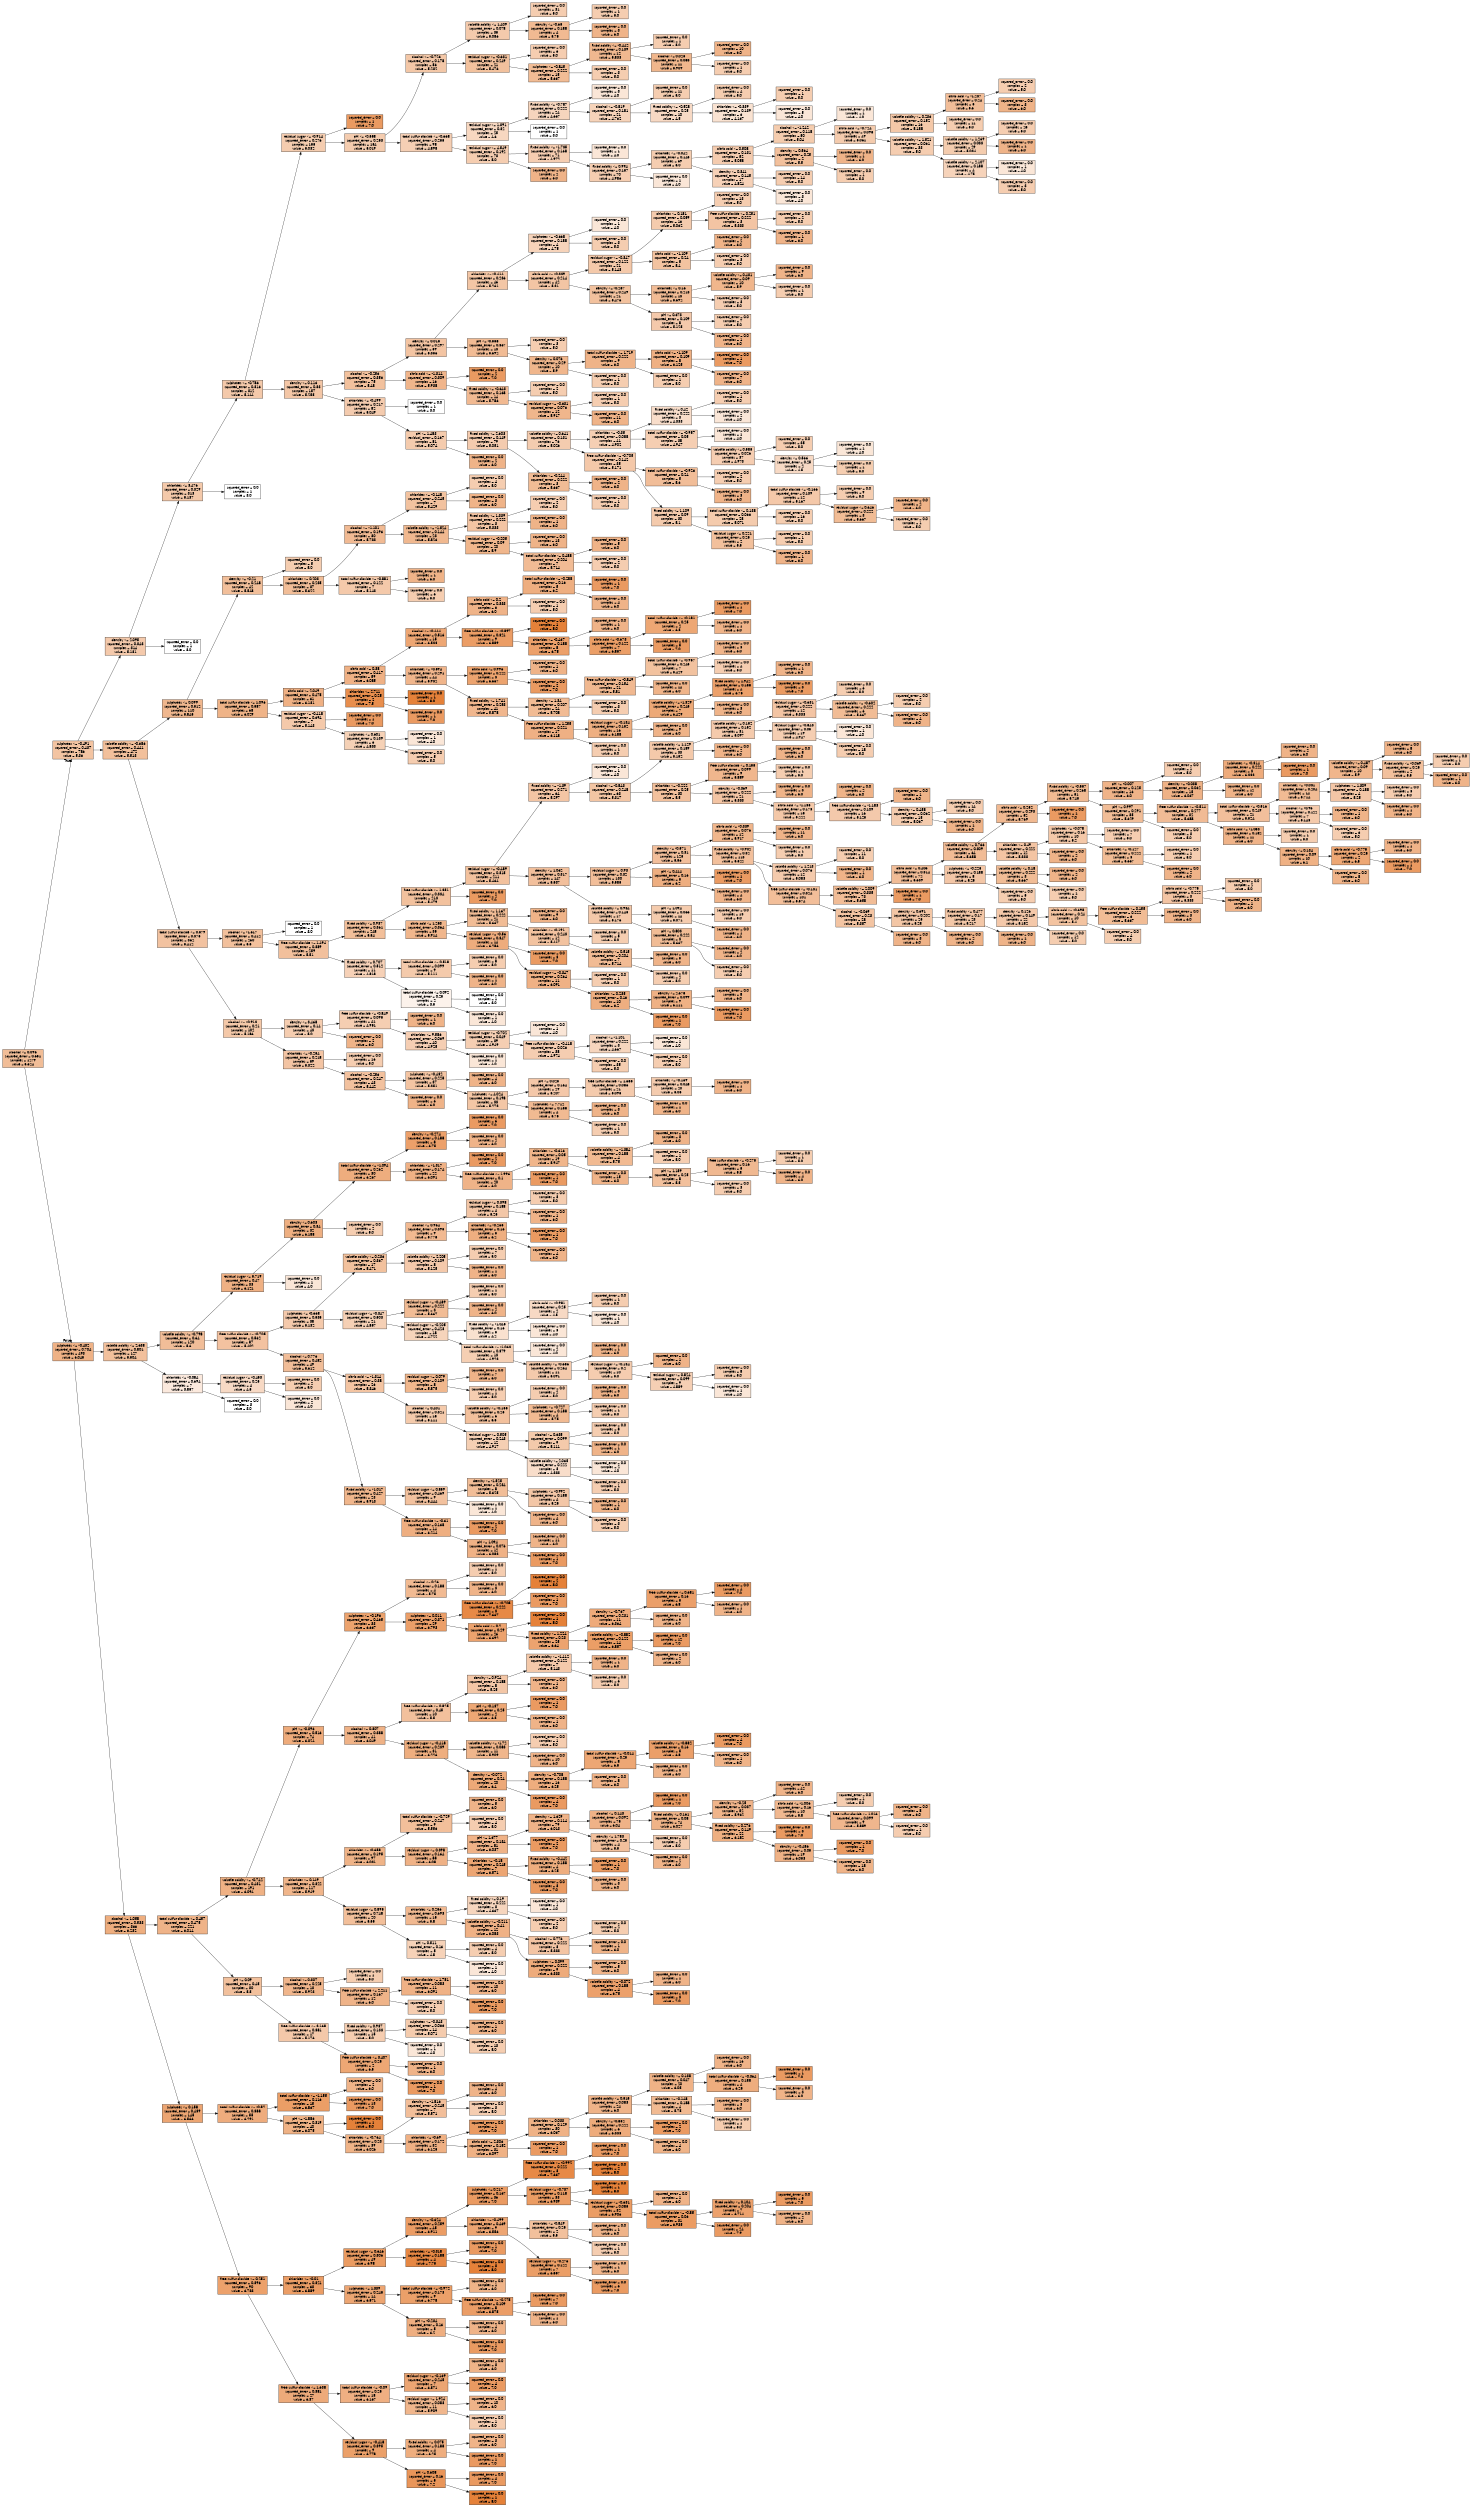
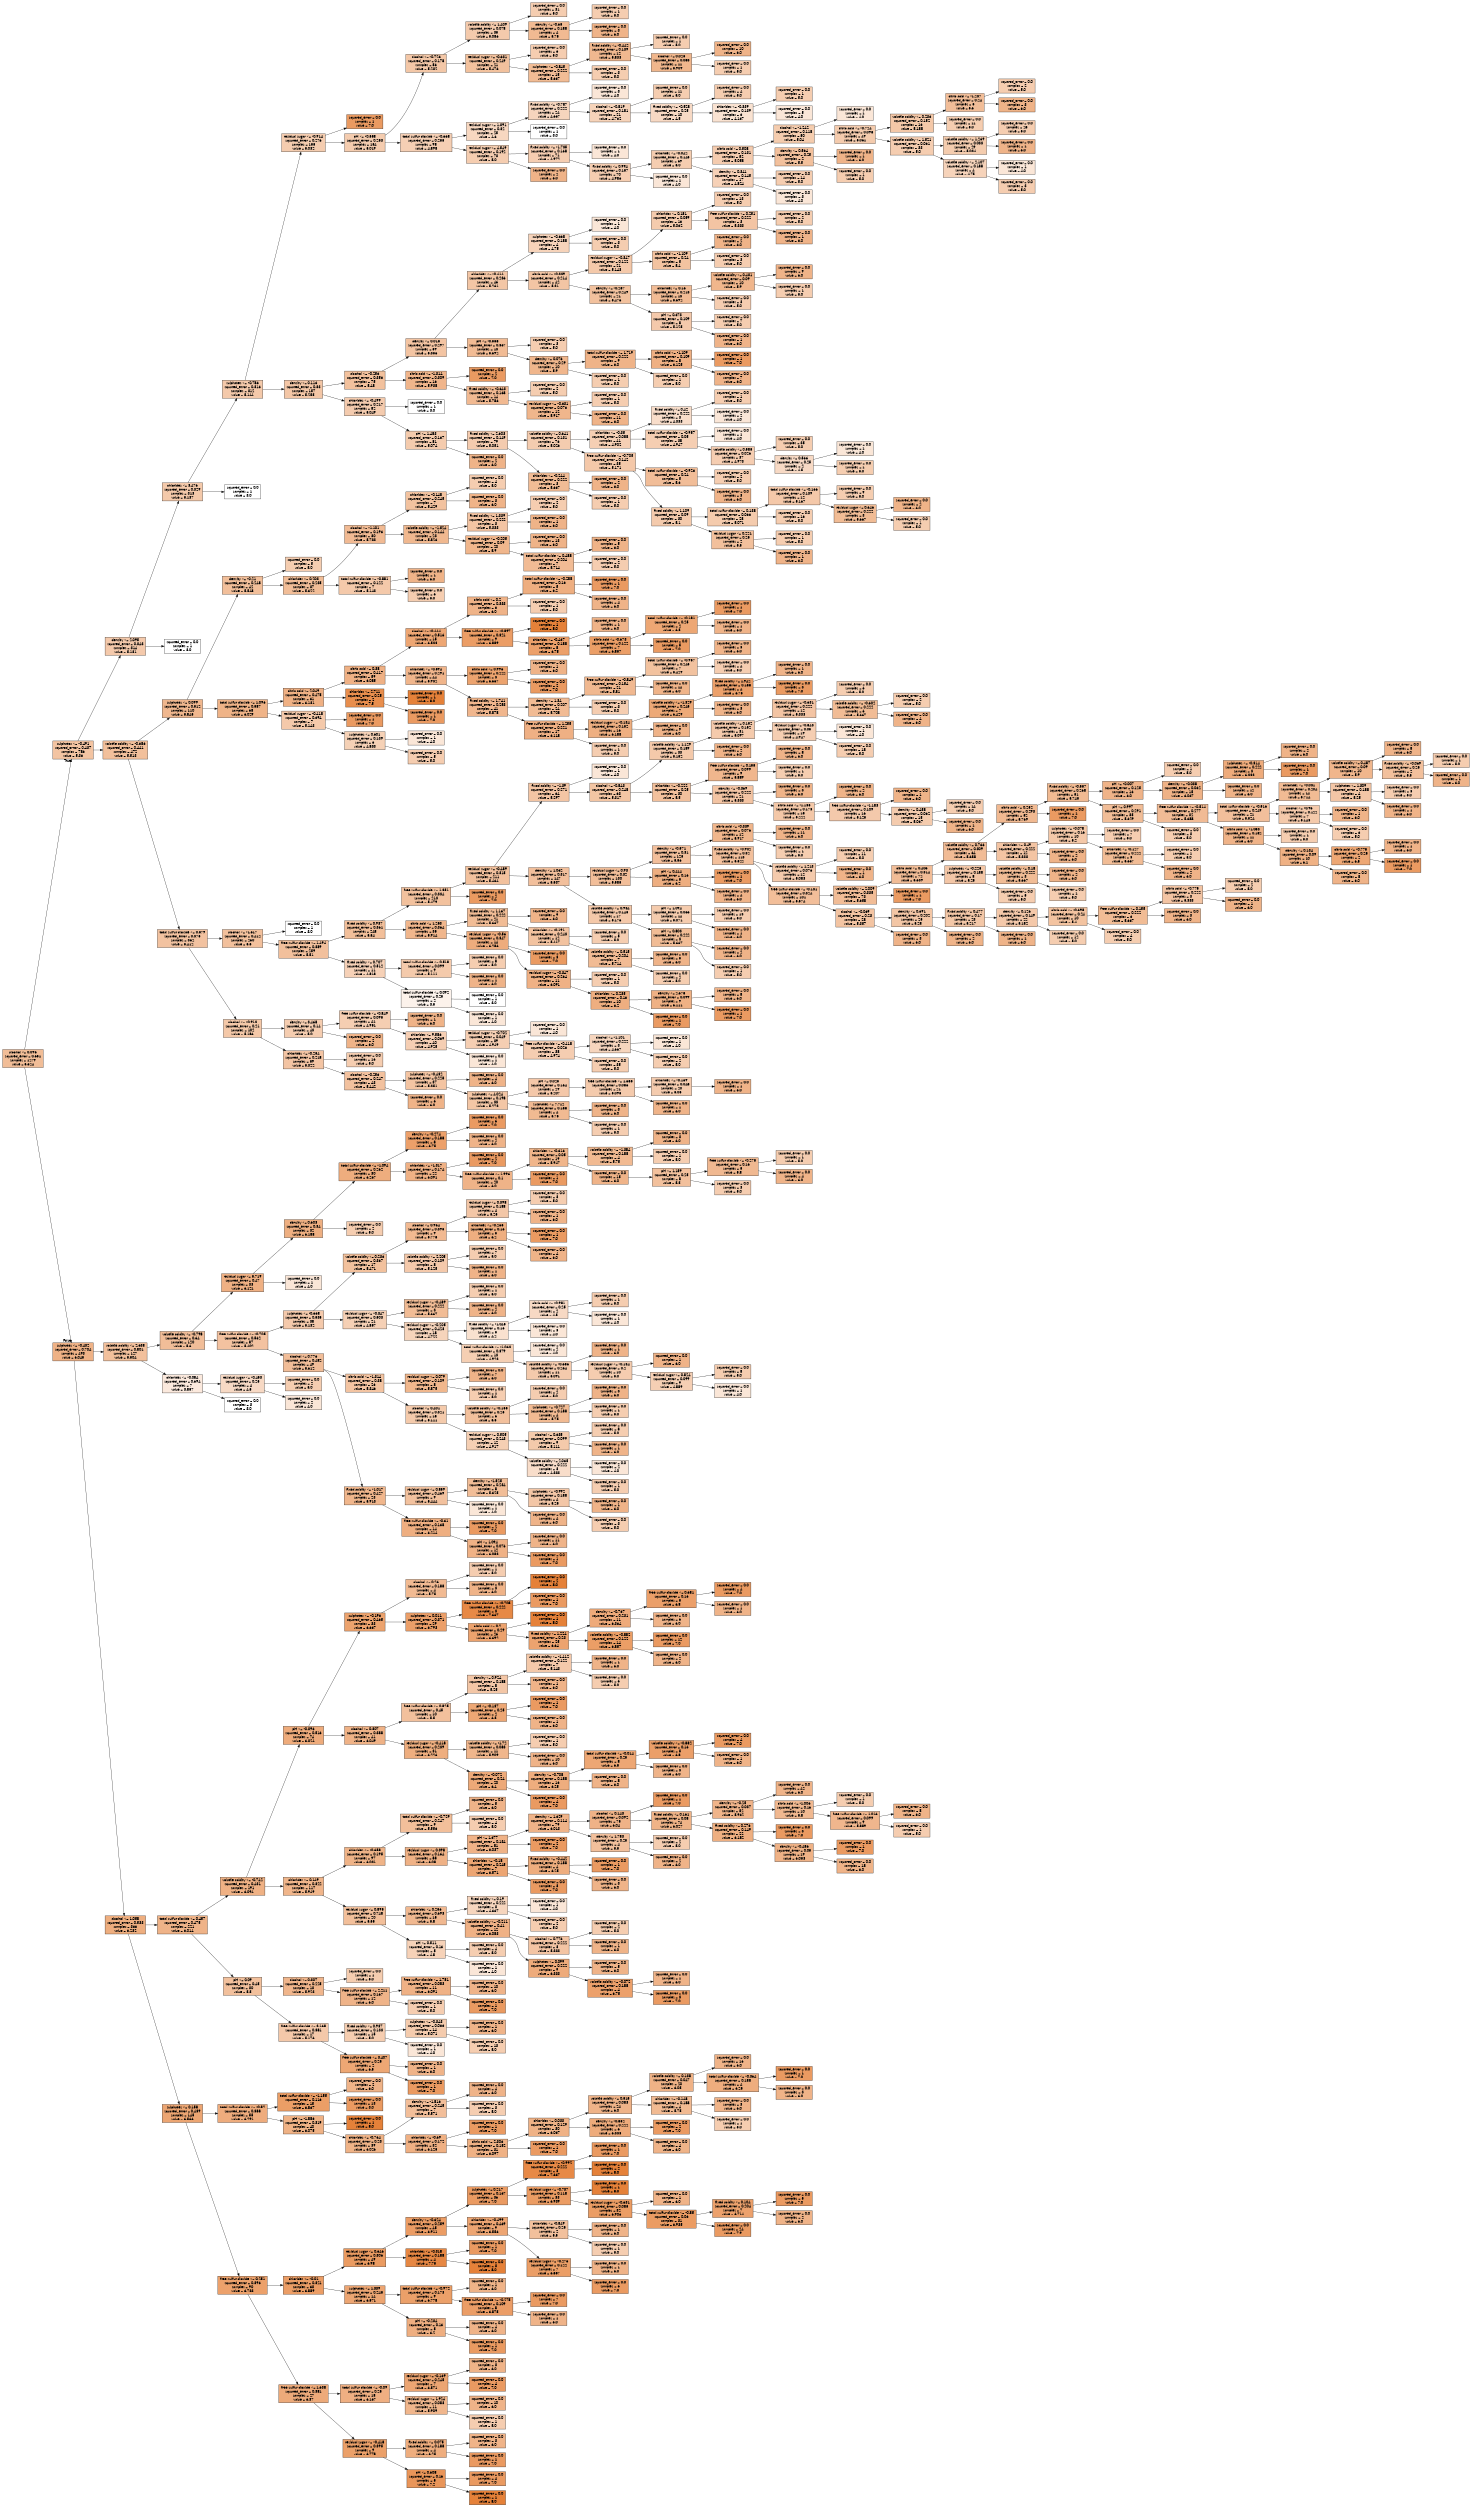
node "pH <= 1.483 residual_error = 0.167 samples = 81 value = 5.074": label "pH <= 1.483 residual_error = 0.167 samples = 81 value = 5.074" -> "pH <= 1.483 squared_error = 0.167 samples = 81 value = 5.074"
node "squared_error = 0.0 samples = 13 value = 7.0": label "squared_error = 0.0 samples = 13 value = 7.0" -> "squared_error = 0.0 samples = 13 value = 3.0"
